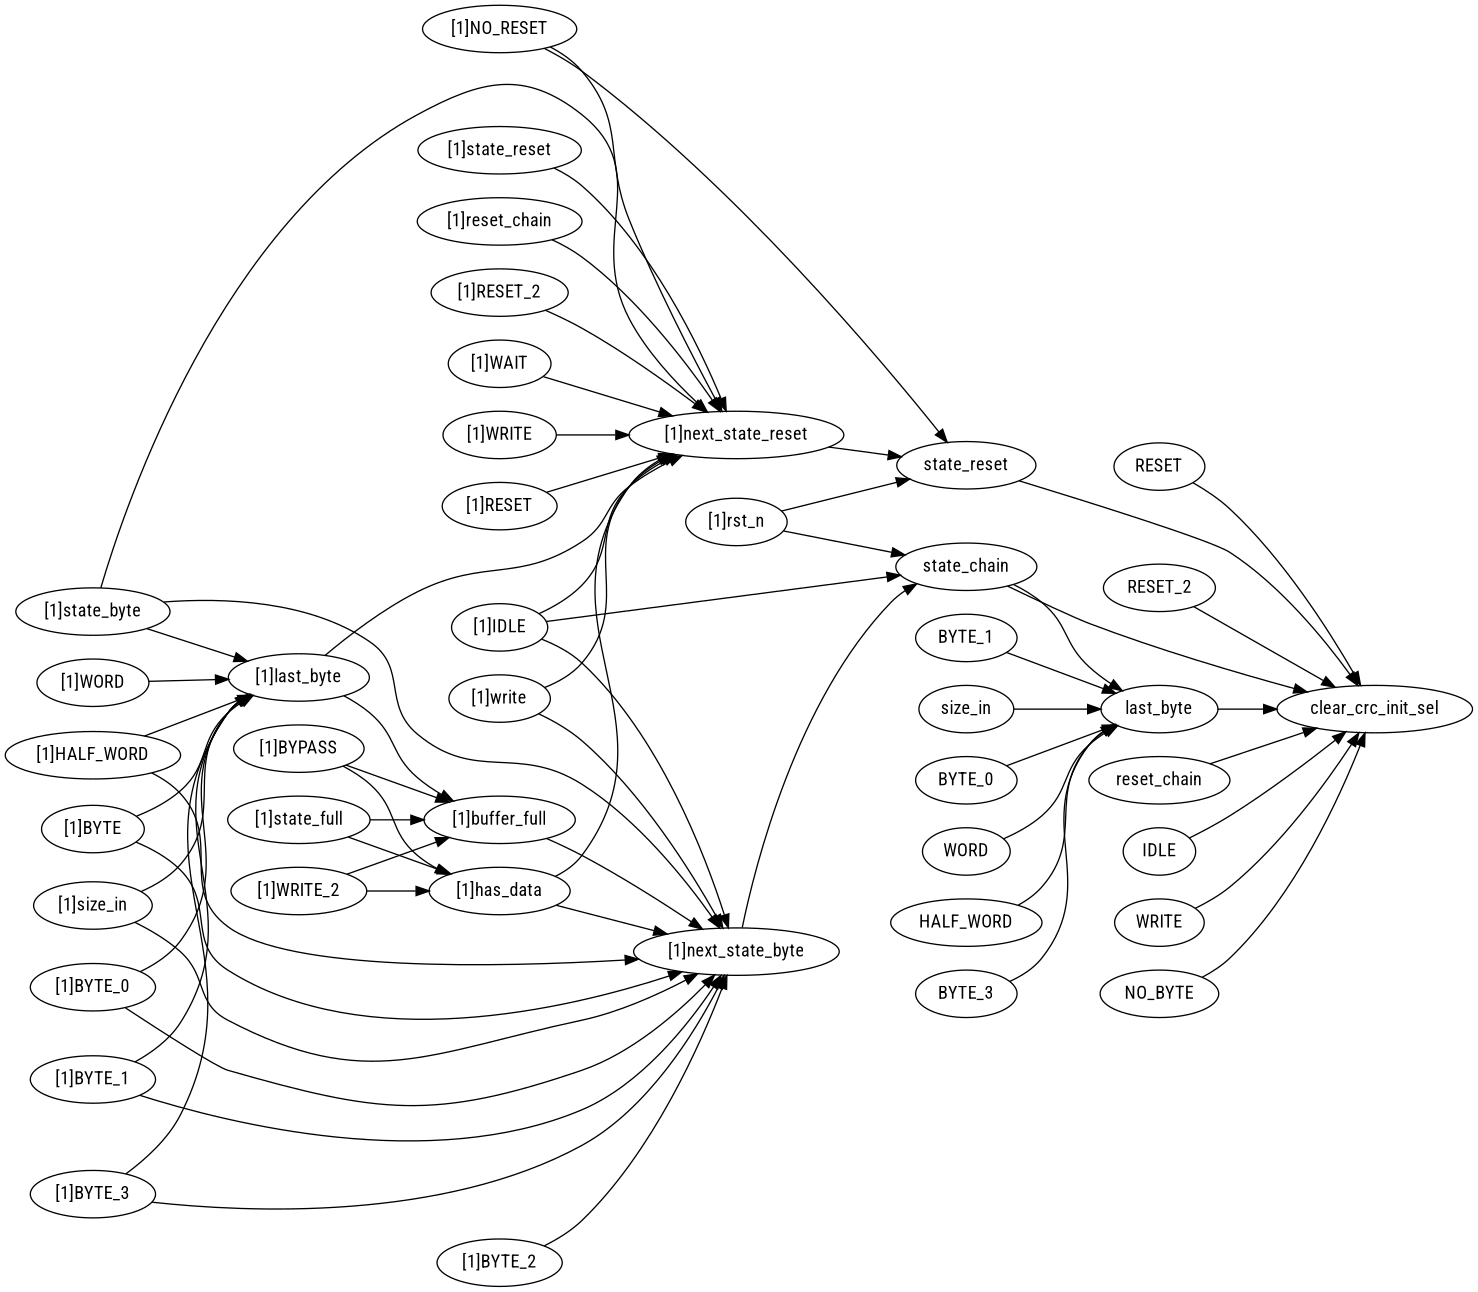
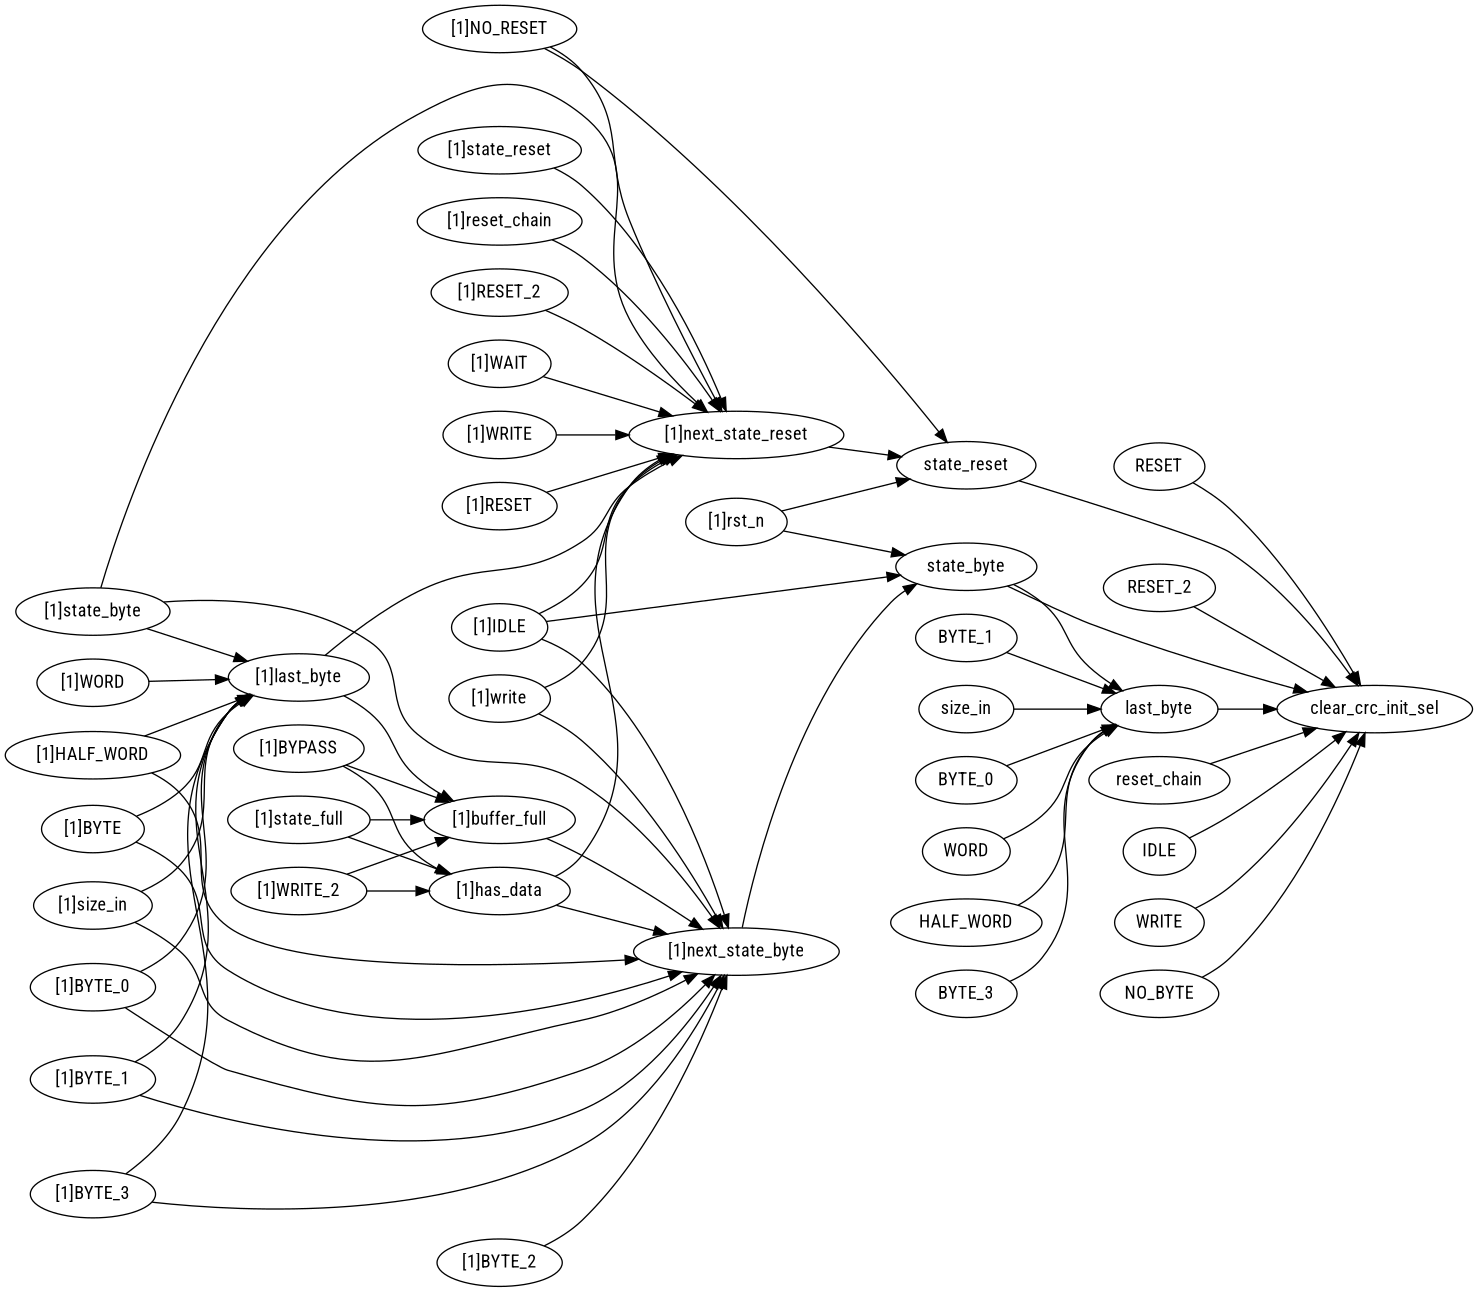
node "state_chain": label "state_chain" -> "state_byte"
